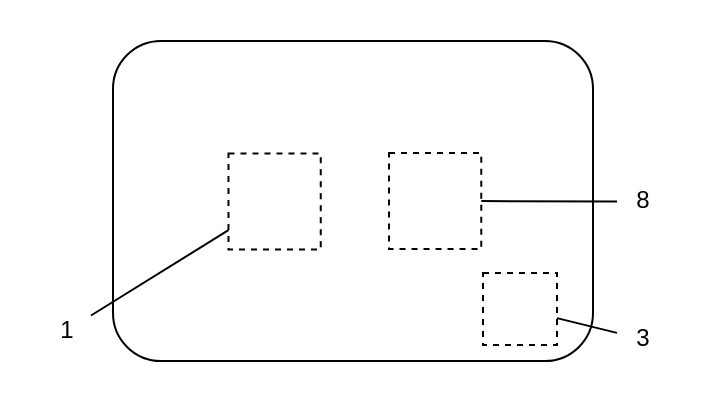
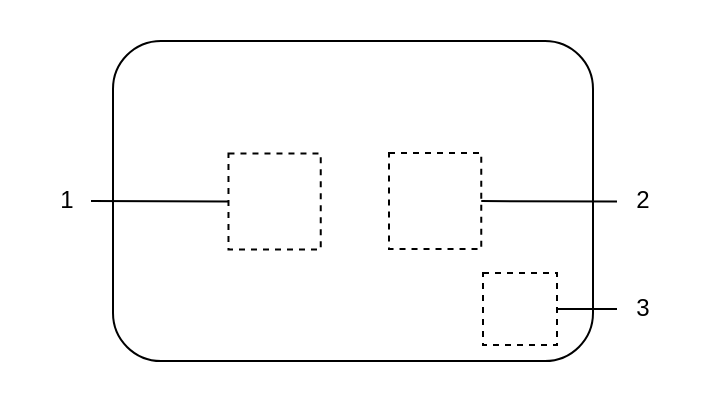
node "8": label "8" -> "2"
node "1": moved (66, 331) -> (66, 201)
node "3": moved (642, 339) -> (642, 309)
